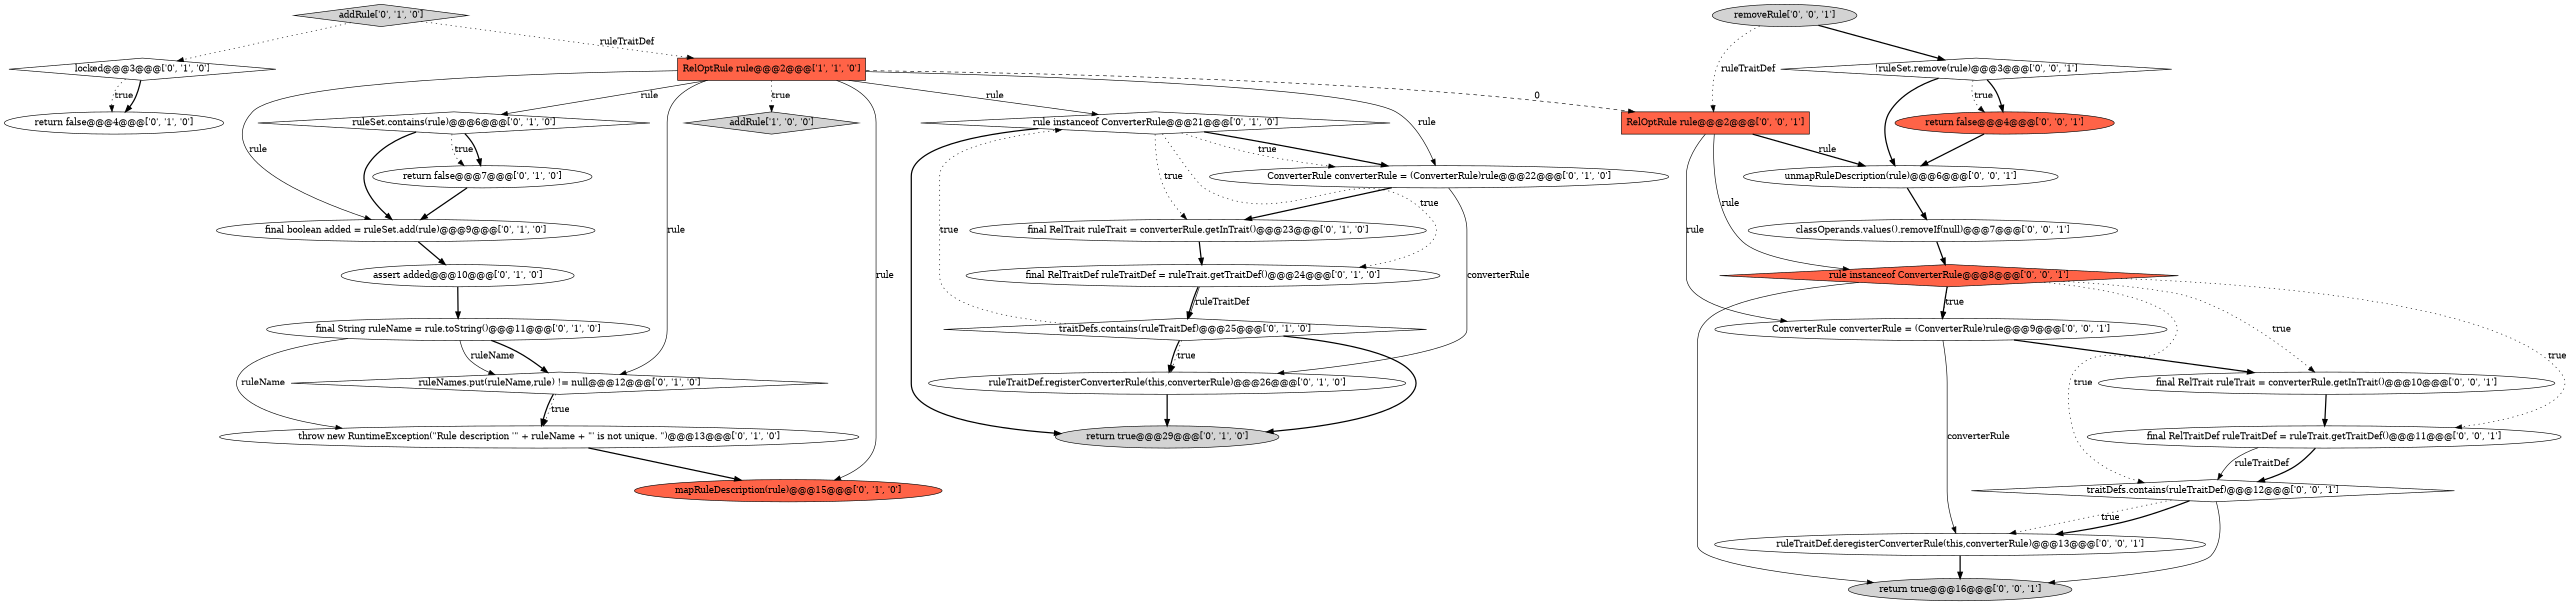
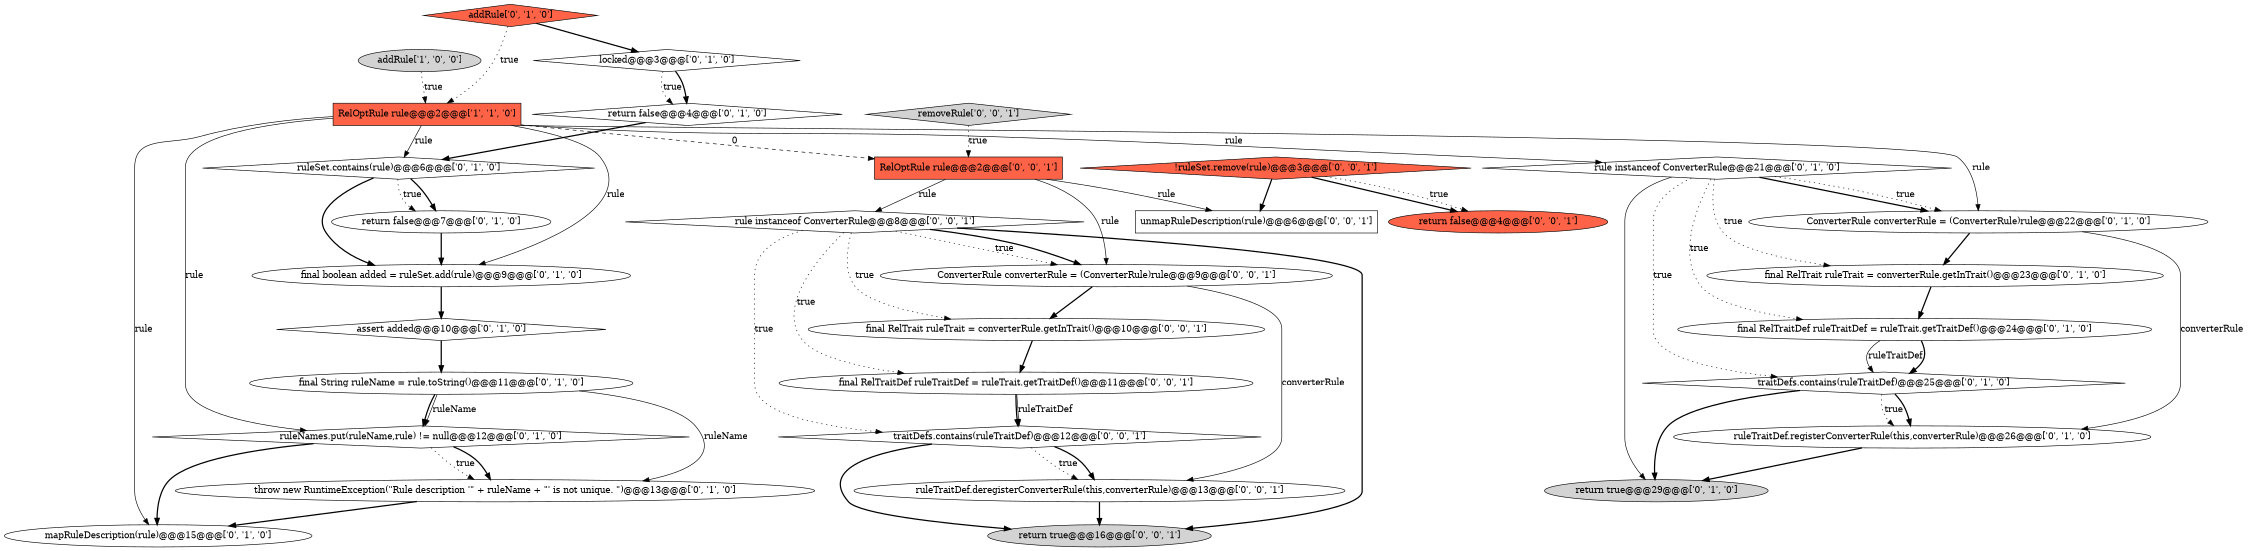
node "addRule['0', '1', '0']": fillcolor lightgray -> tomato
node "removeRule['0', '0', '1']": shape ellipse -> diamond
edge "addRule['0', '1', '0']" -> "locked@@@3@@@['0', '1', '0']": style dotted -> bold
edge "addRule['0', '1', '0']" -> "RelOptRule rule@@@2@@@['1', '1', '0']": label "ruleTraitDef" -> "true"
edge "removeRule['0', '0', '1']" -> "!ruleSet.remove(rule)@@@3@@@['0', '0', '1']": removed
edge "removeRule['0', '0', '1']" -> "RelOptRule rule@@@2@@@['0', '0', '1']": label "ruleTraitDef" -> "true"
node "!ruleSet.remove(rule)@@@3@@@['0', '0', '1']": fillcolor white -> tomato
edge "RelOptRule rule@@@2@@@['1', '1', '0']" -> "addRule['1', '0', '0']": reversed
node "return false@@@4@@@['0', '1', '0']": shape ellipse -> diamond
node "addRule['1', '0', '0']": shape diamond -> ellipse
edge "return false@@@4@@@['0', '1', '0']" -> "ruleSet.contains(rule)@@@6@@@['0', '1', '0']": added
edge "return false@@@4@@@['0', '0', '1']" -> "unmapRuleDescription(rule)@@@6@@@['0', '0', '1']": removed
edge "RelOptRule rule@@@2@@@['0', '0', '1']" -> "unmapRuleDescription(rule)@@@6@@@['0', '0', '1']": style bold -> solid
node "unmapRuleDescription(rule)@@@6@@@['0', '0', '1']": shape ellipse -> box
node "classOperands.values().removeIf(null)@@@7@@@['0', '0', '1']": removed
edge "traitDefs.contains(ruleTraitDef)@@@25@@@['0', '1', '0']" -> "rule instanceof ConverterRule@@@21@@@['0', '1', '0']": reversed
node "assert added@@@10@@@['0', '1', '0']": shape ellipse -> diamond
node "rule instanceof ConverterRule@@@8@@@['0', '0', '1']": fillcolor tomato -> white
edge "rule instanceof ConverterRule@@@21@@@['0', '1', '0']" -> "return true@@@29@@@['0', '1', '0']": style bold -> solid
edge "rule instanceof ConverterRule@@@8@@@['0', '0', '1']" -> "return true@@@16@@@['0', '0', '1']": style solid -> bold
edge "ruleNames.put(ruleName,rule) != null@@@12@@@['0', '1', '0']" -> "mapRuleDescription(rule)@@@15@@@['0', '1', '0']": added
node "mapRuleDescription(rule)@@@15@@@['0', '1', '0']": fillcolor tomato -> white
edge "traitDefs.contains(ruleTraitDef)@@@12@@@['0', '0', '1']" -> "return true@@@16@@@['0', '0', '1']": style solid -> bold
